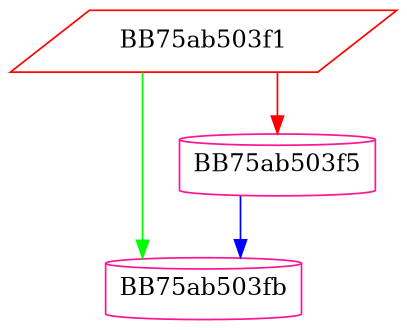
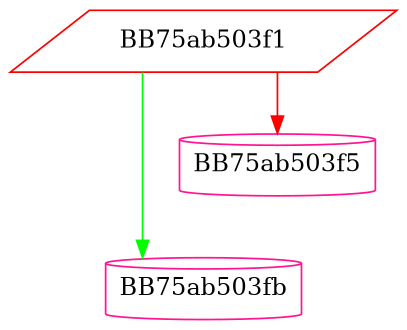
edge "BB75ab503f5" -> "BB75ab503fb": removed
